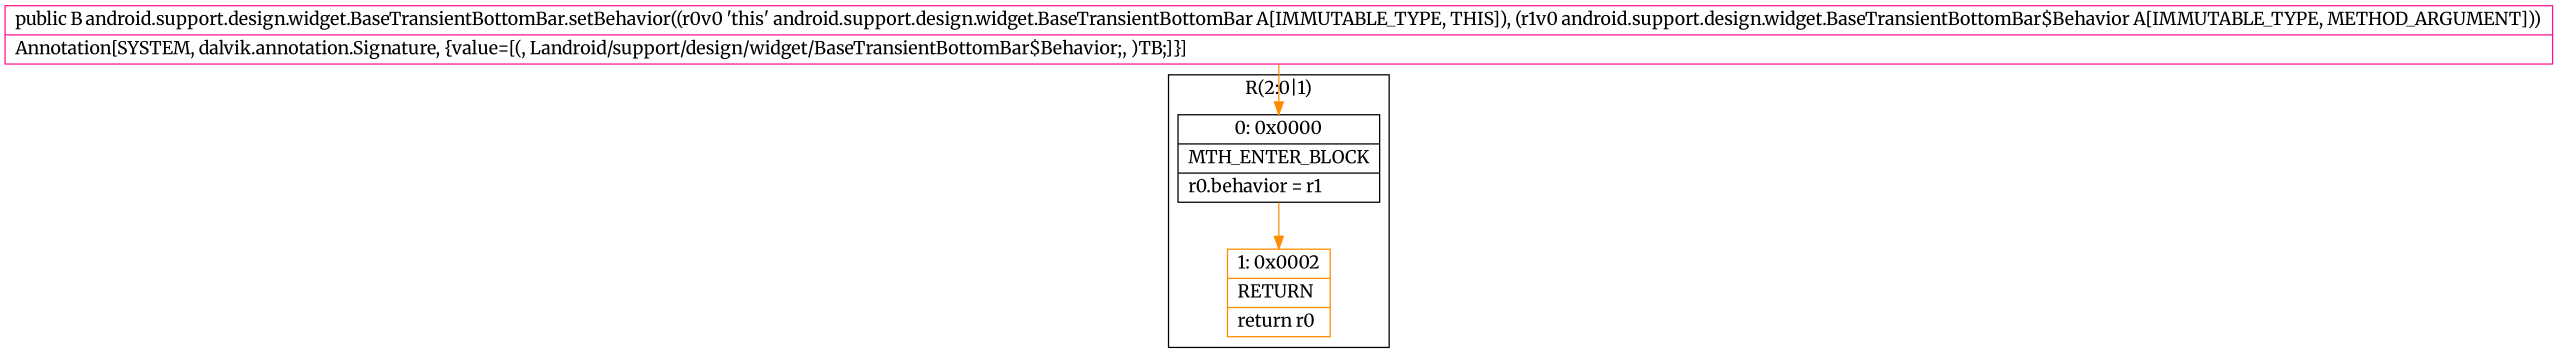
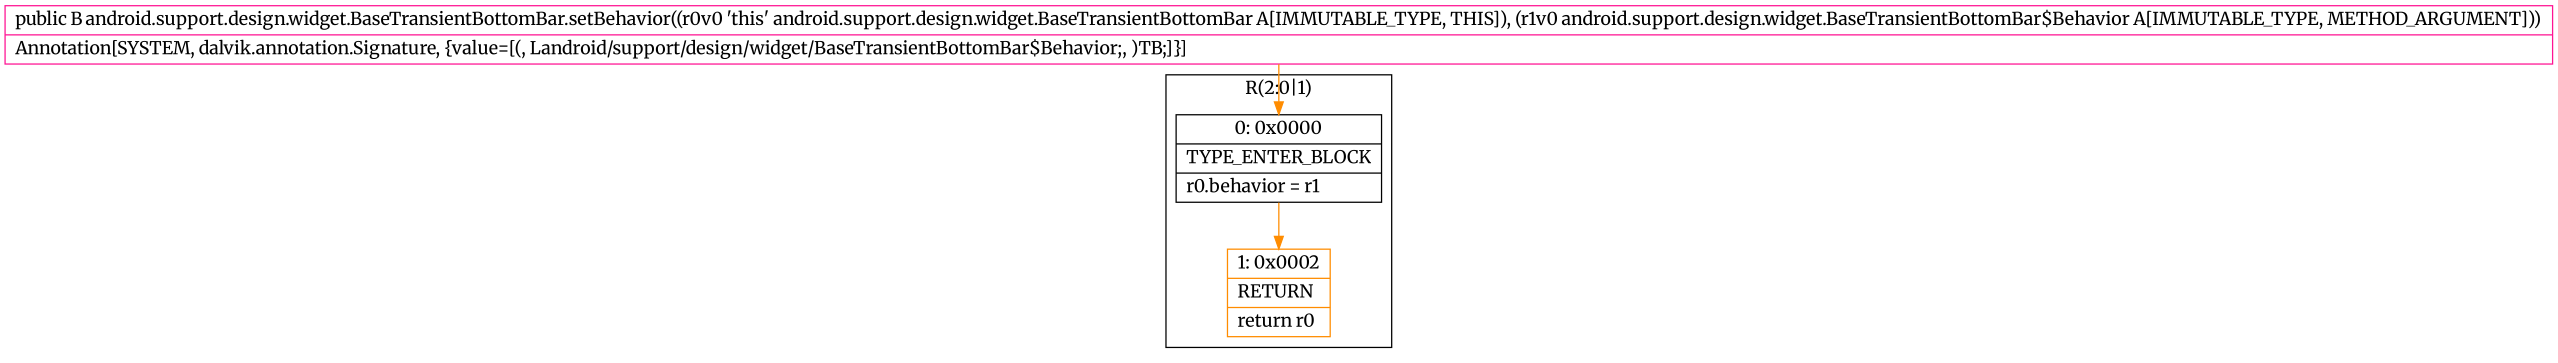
node "0: 0x0000": text "MTH_ENTER_BLOCK" -> "TYPE_ENTER_BLOCK"
